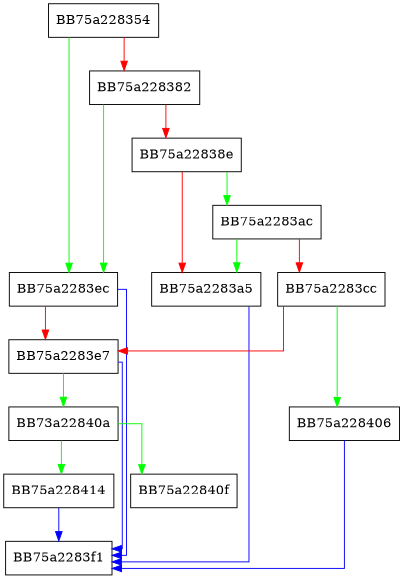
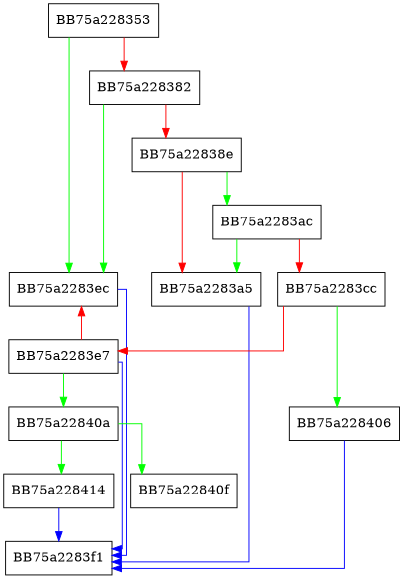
node "BB75a228354": label "BB75a228354" -> "BB75a228353"
edge "BB75a2283ec" -> "BB75a2283e7": reversed
node "BB73a22840a": label "BB73a22840a" -> "BB75a22840a"
